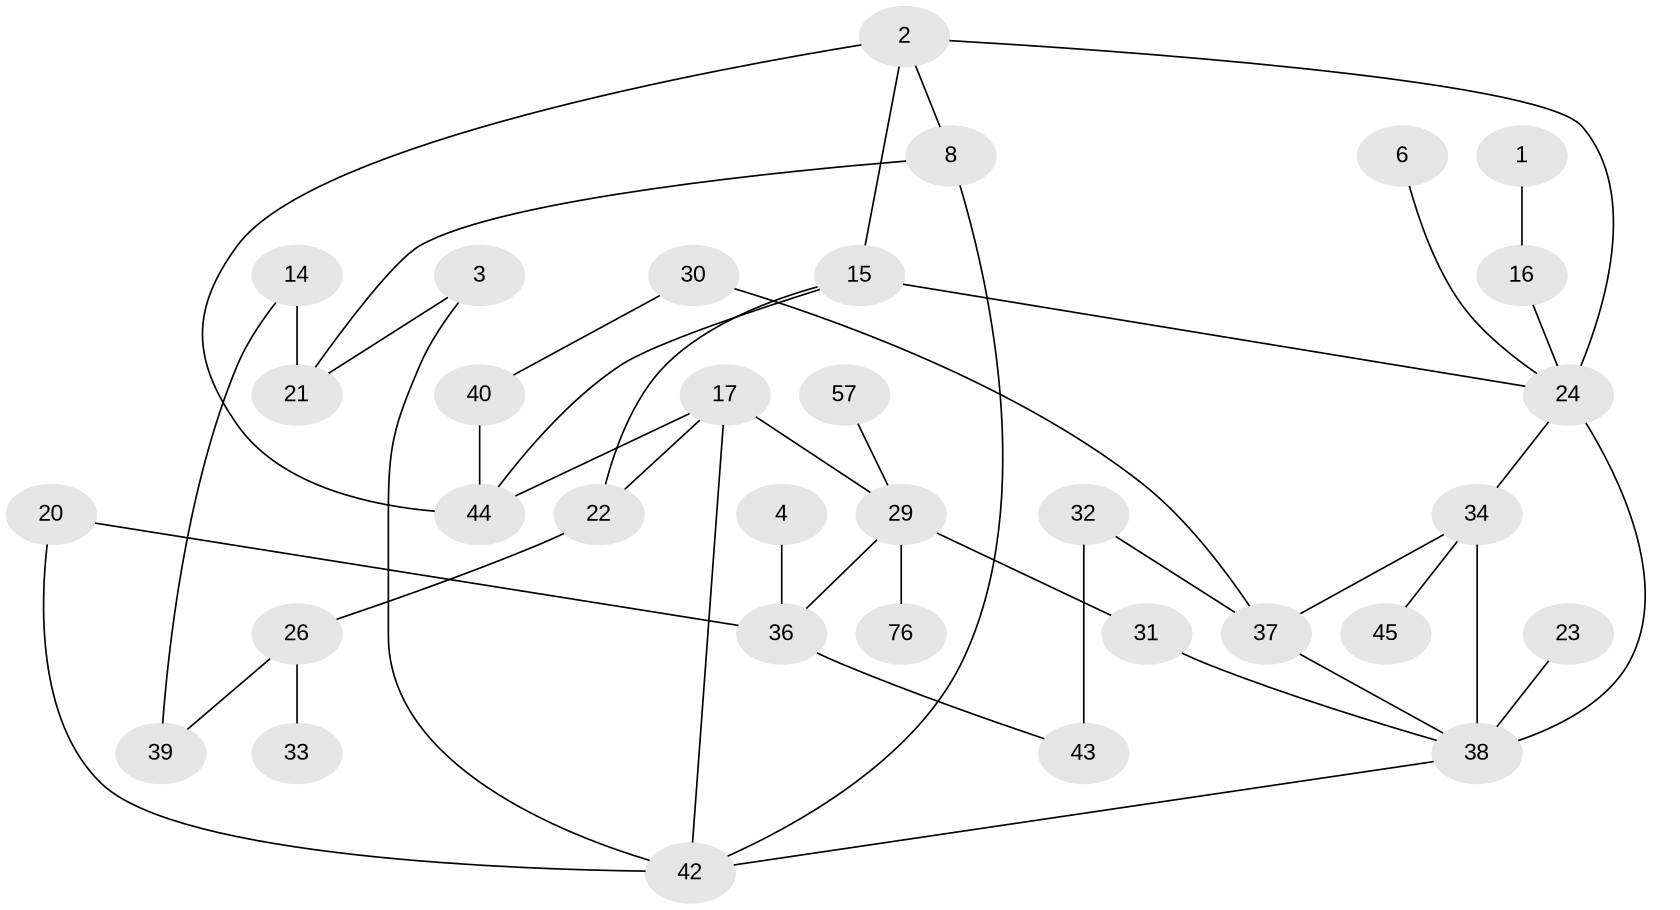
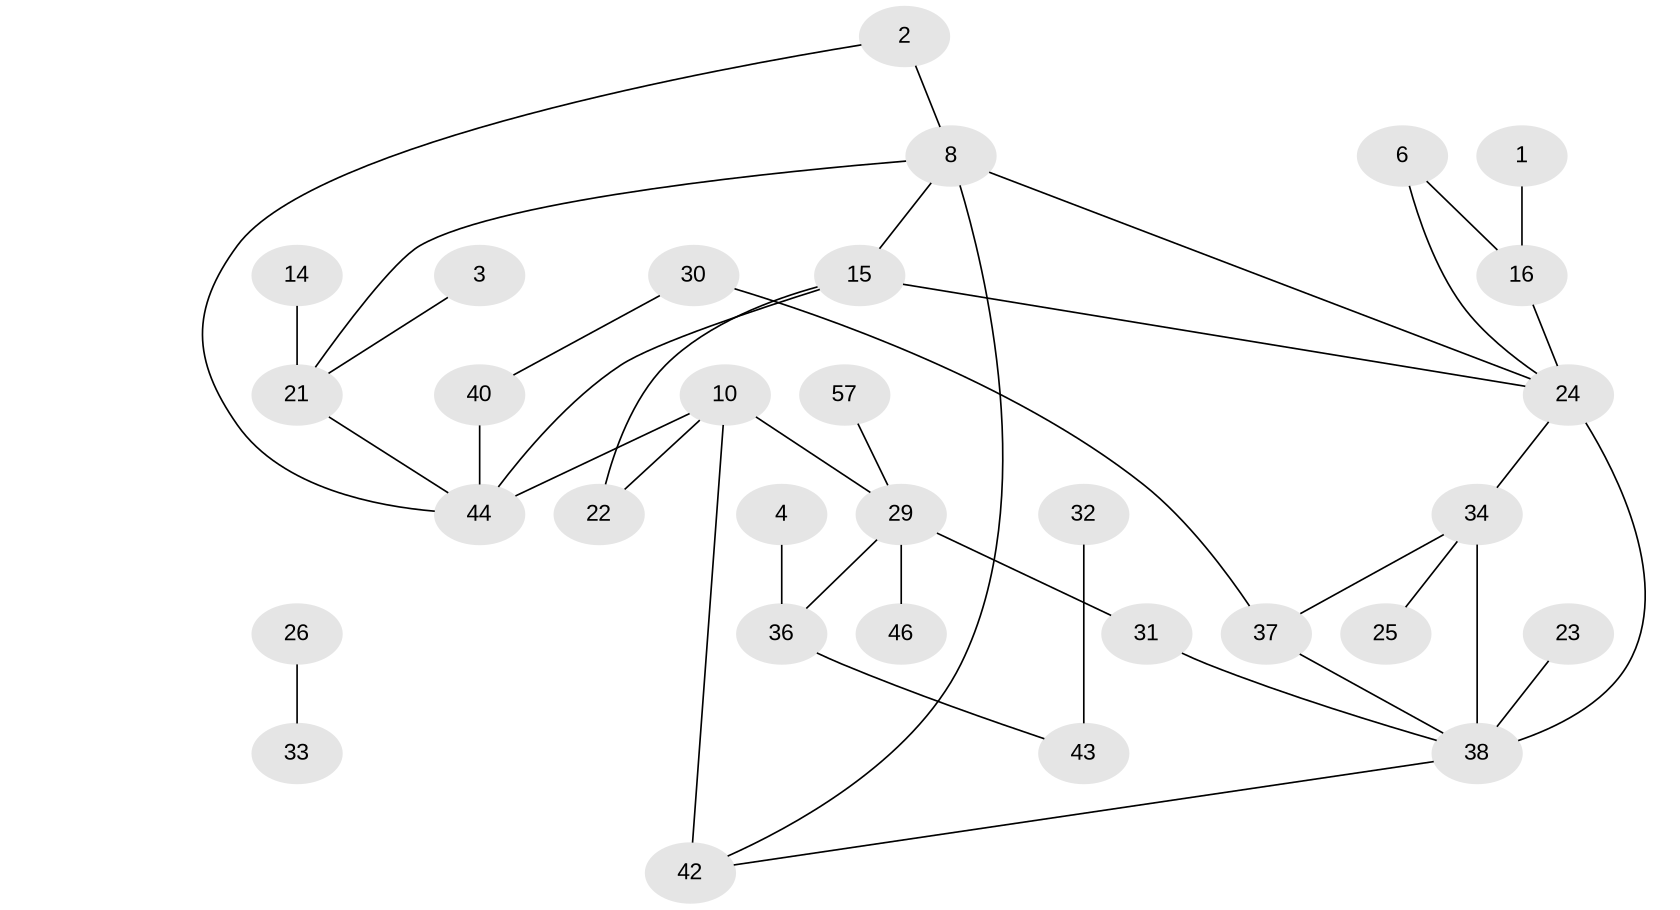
edge "2" -- "24": now "8" -- "24"
edge "2" -- "15": now "8" -- "15"
edge "6" -- "16": added
node "17": label "17" -> "10"
edge "21" -- "44": added
node "20": removed
edge "22" -- "26": removed
edge "32" -- "37": removed
node "76": label "76" -> "46"
node "45": label "45" -> "25"
edge "3" -- "42": removed
node "39": removed
